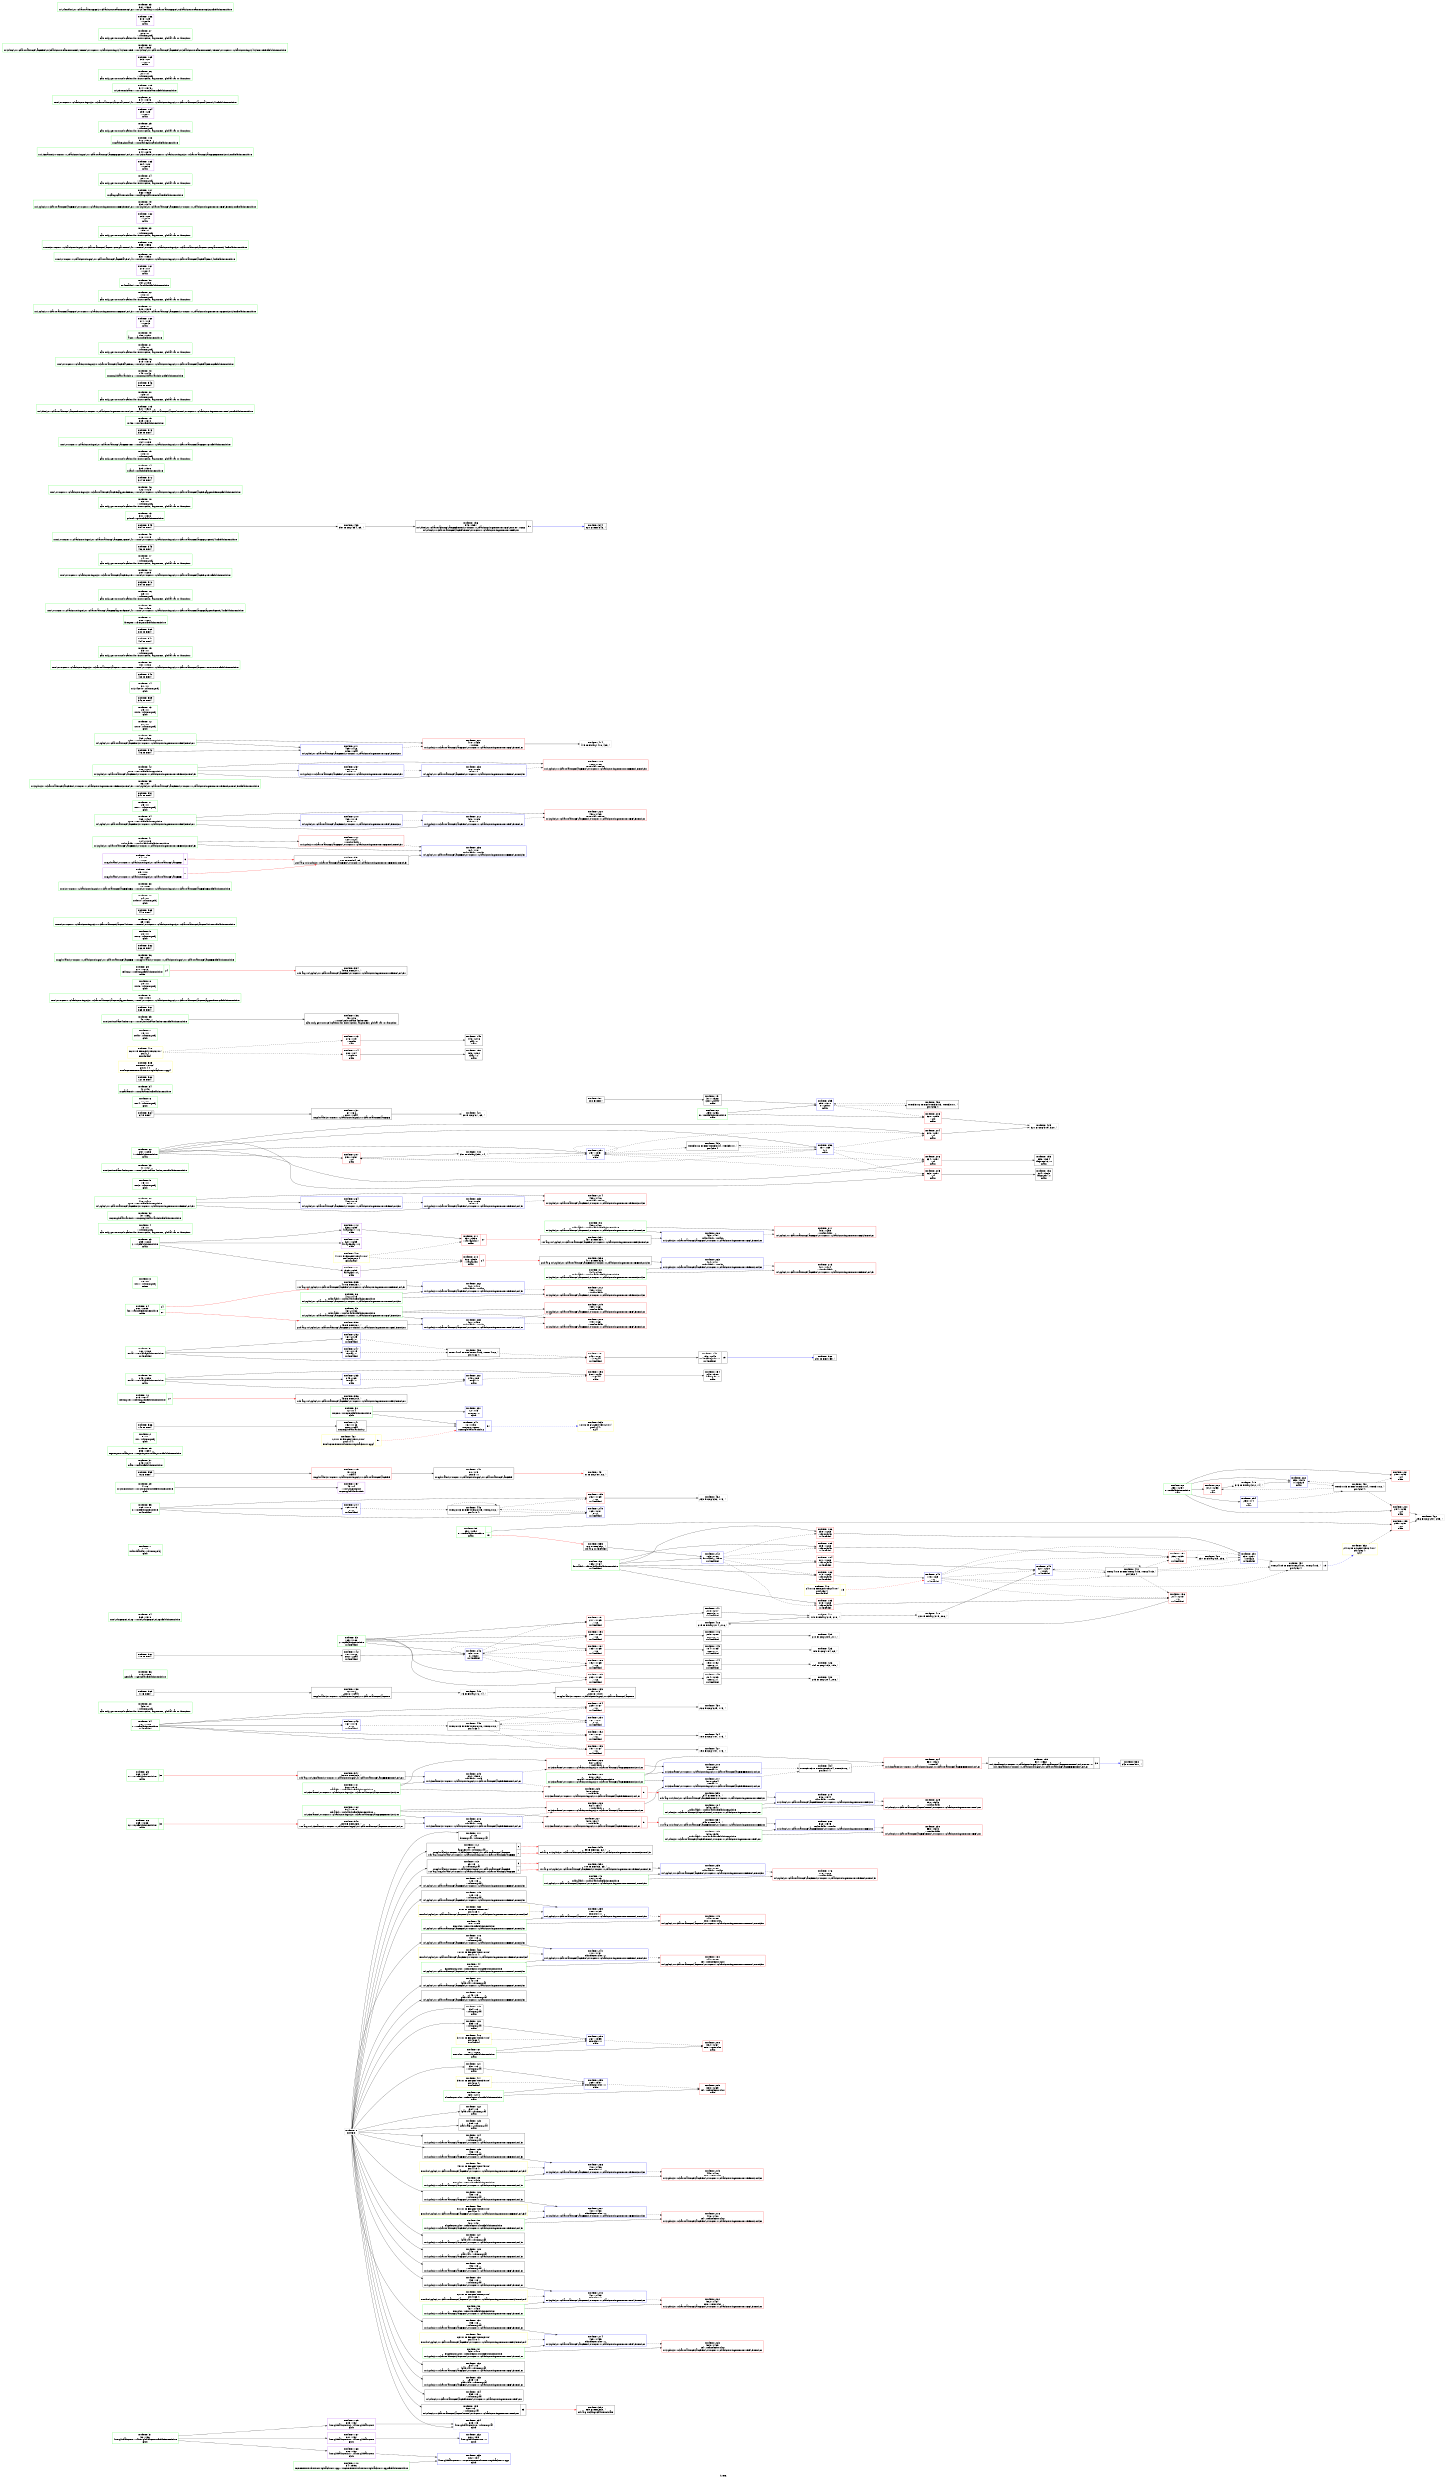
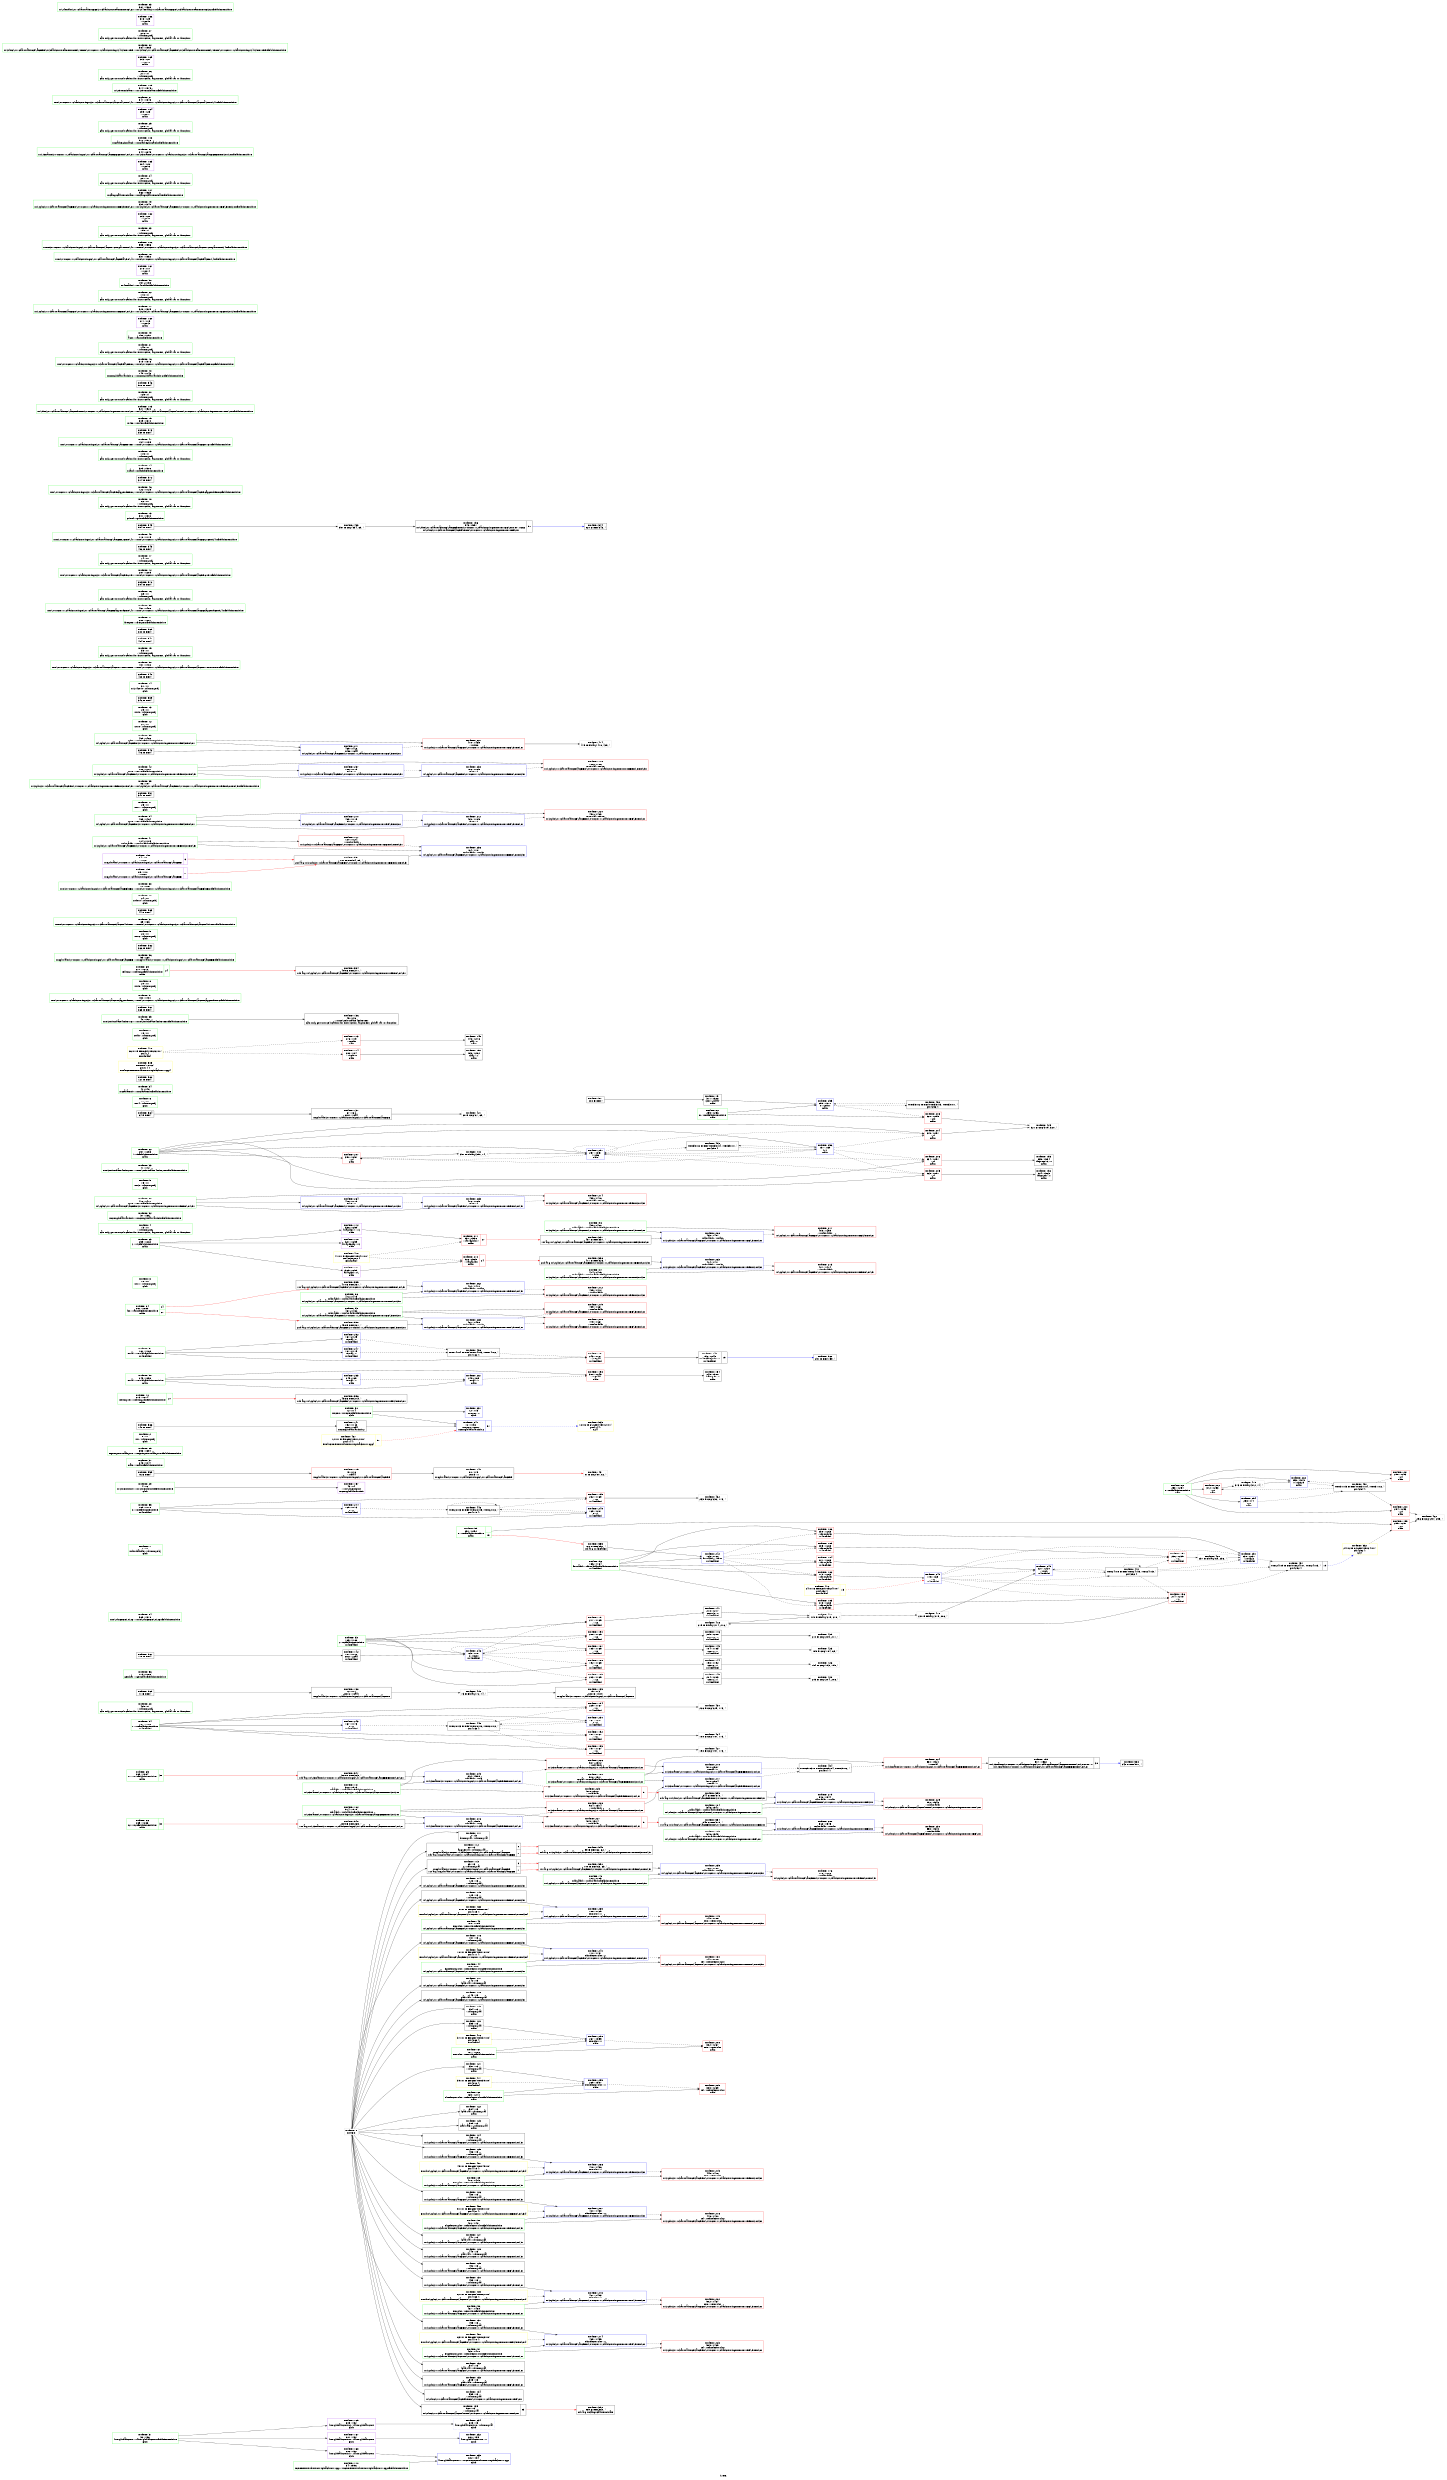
node "NodeID: 3": text "InitD" -> "Glob"
edge "NodeID: 0" -> "NodeID: 234": removed
